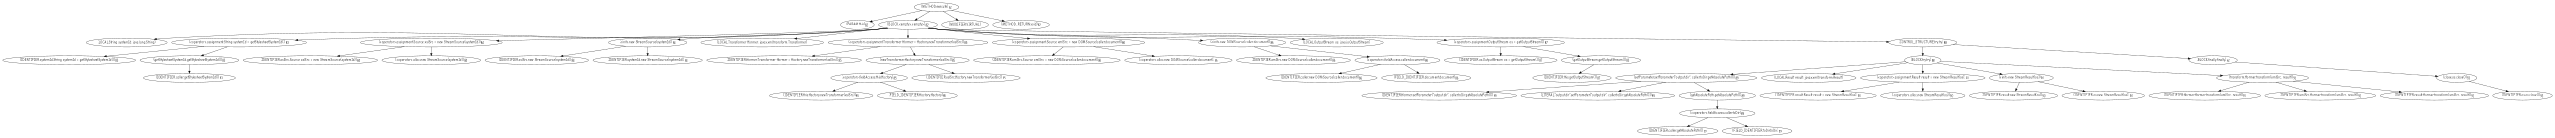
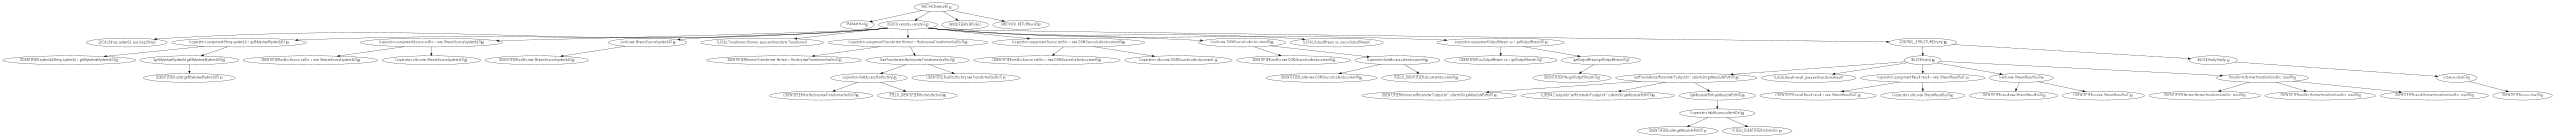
node "(<operator>.assignment,OutputStream os = getOutputStream())": text "87" -> "80"
node "(IDENTIFIER,systemId,new StreamSource(systemId))": removed
node "(getOutputStream,getOutputStream())": text "83" -> "87"
